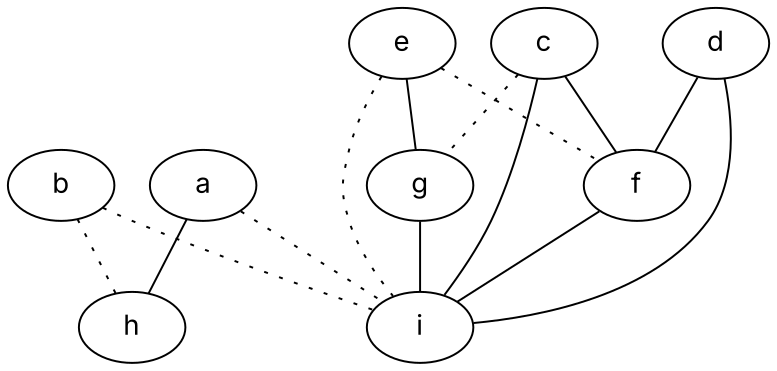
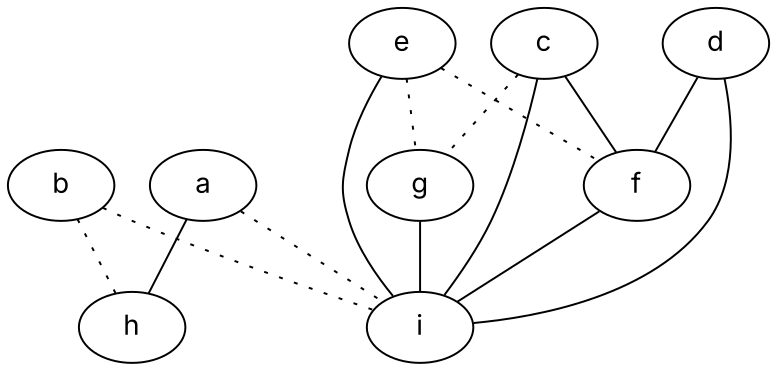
edge "e" -- "g": style solid -> dotted
edge "e" -- "i": style dotted -> solid
